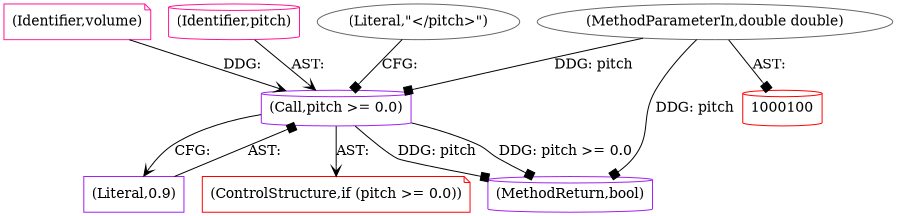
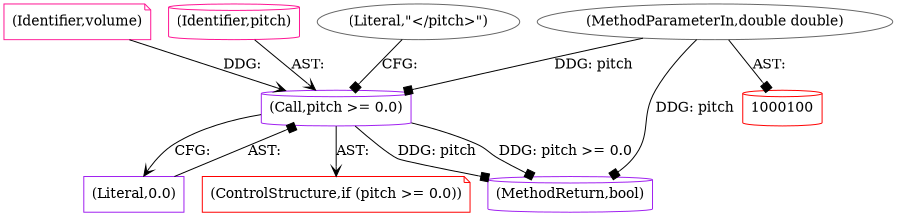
node "(Literal,0.9)": label "(Literal,0.9)" -> "(Literal,0.0)"
